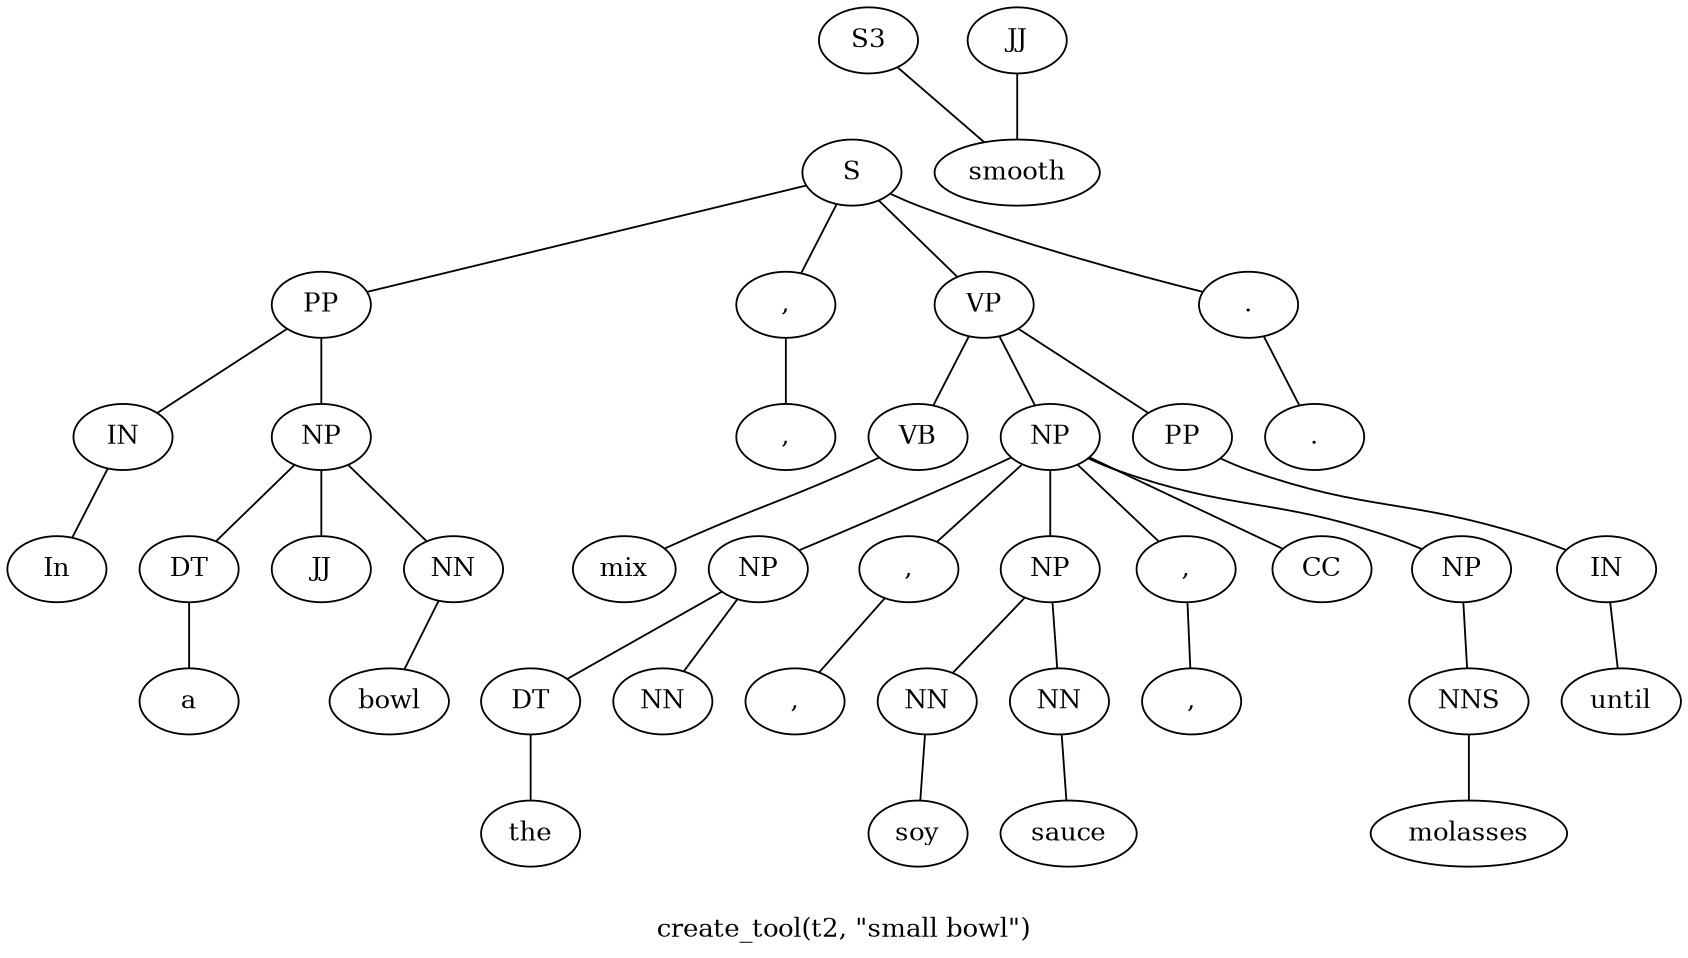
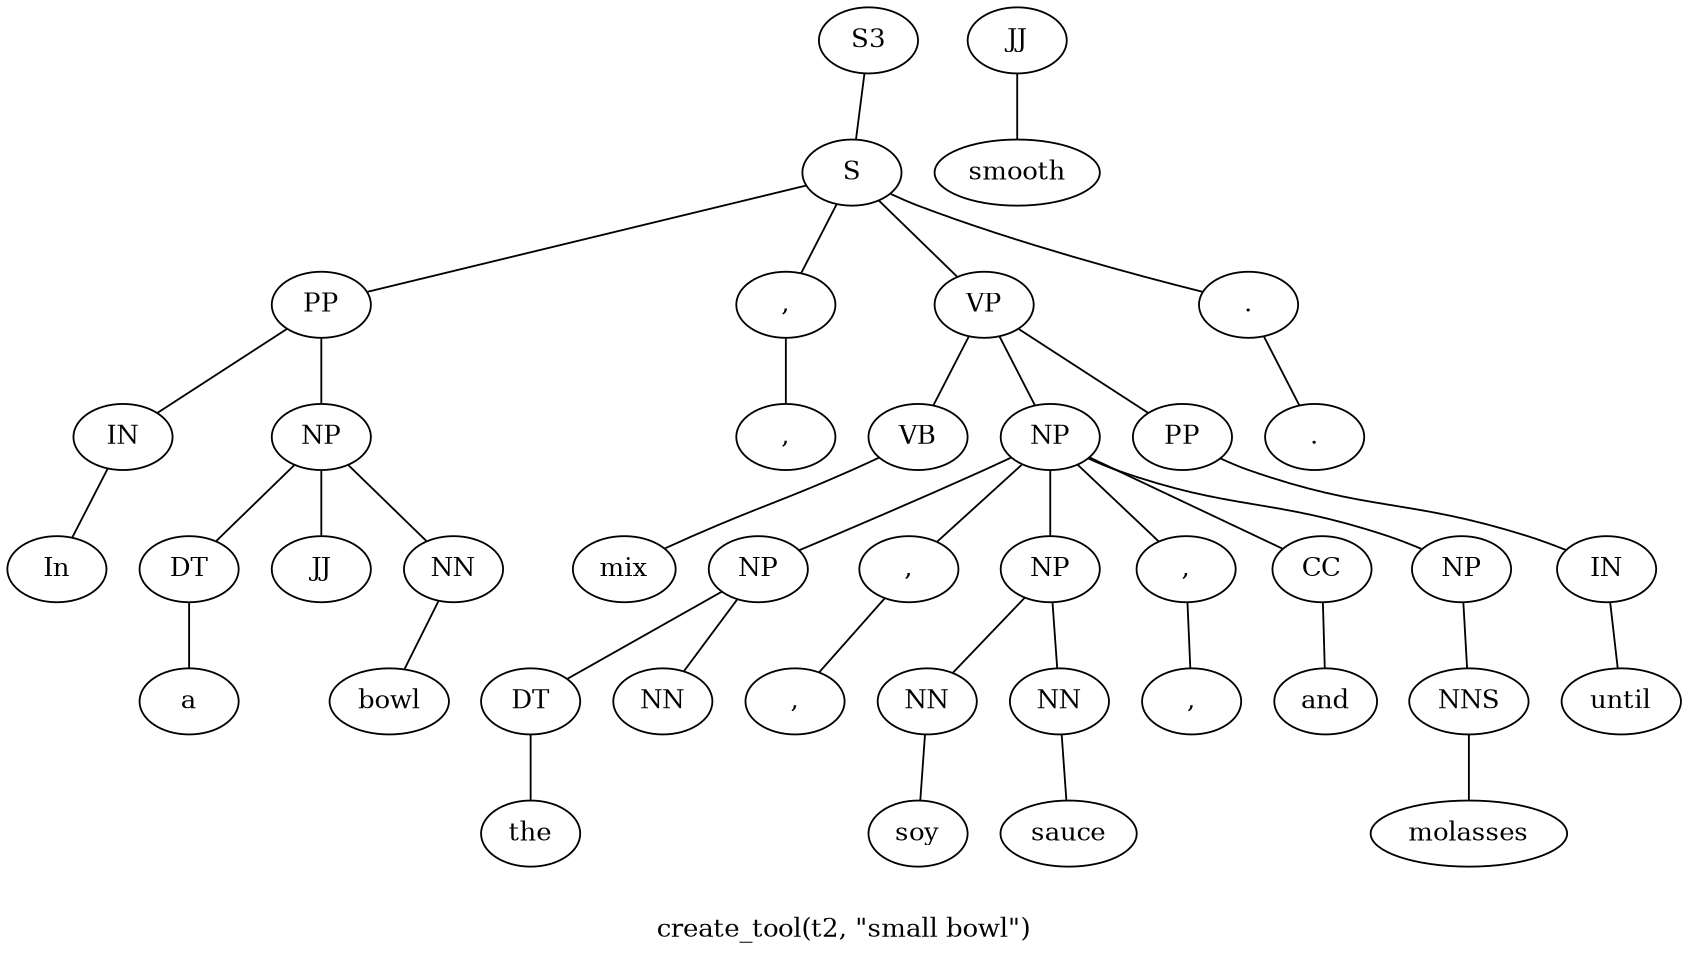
edge "S3" -- "smooth": now "S3" -- "S"
node "and": added
